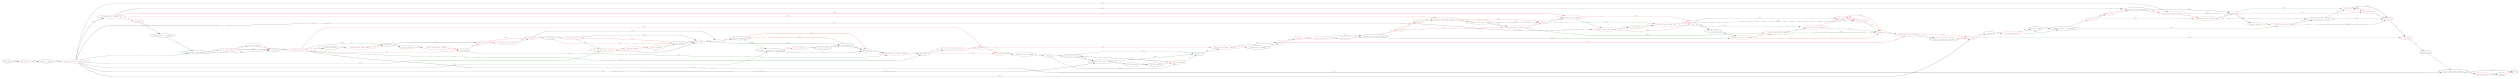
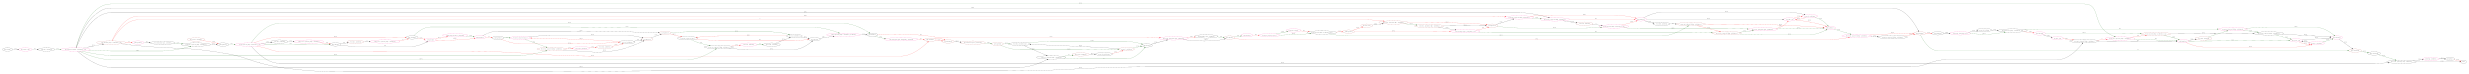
node "lea rsi , [ rbp - address ]": removed
